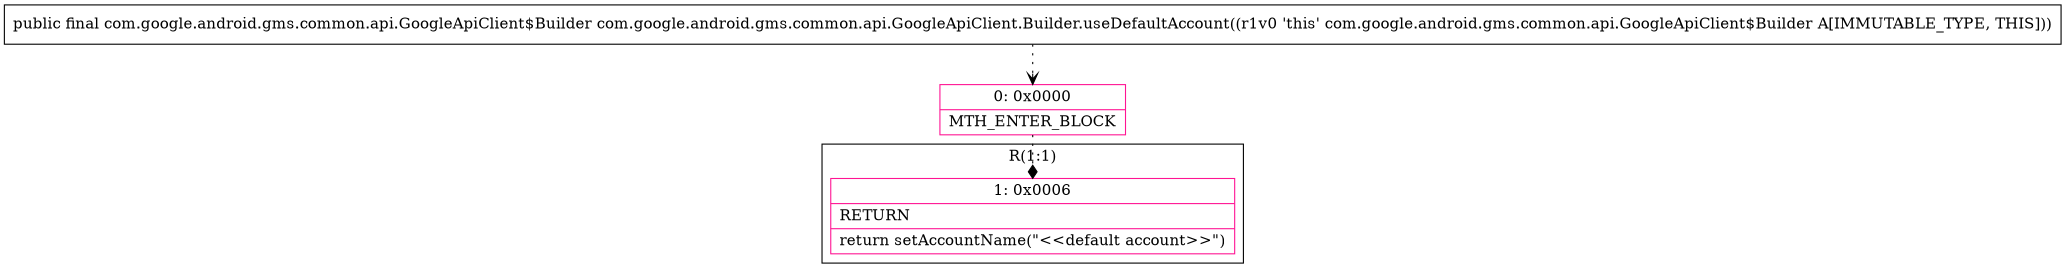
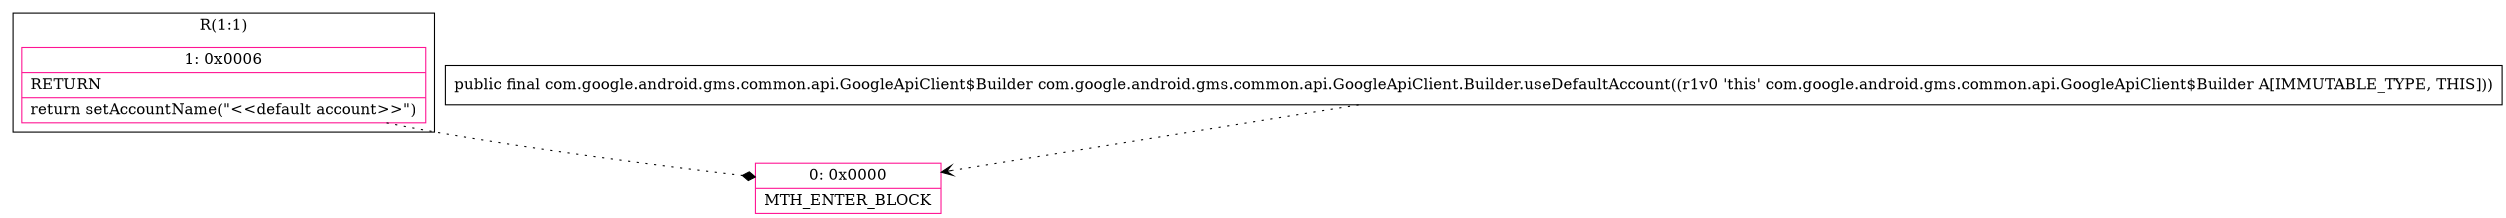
edge "0: 0x0000" -> "1: 0x0006": reversed
